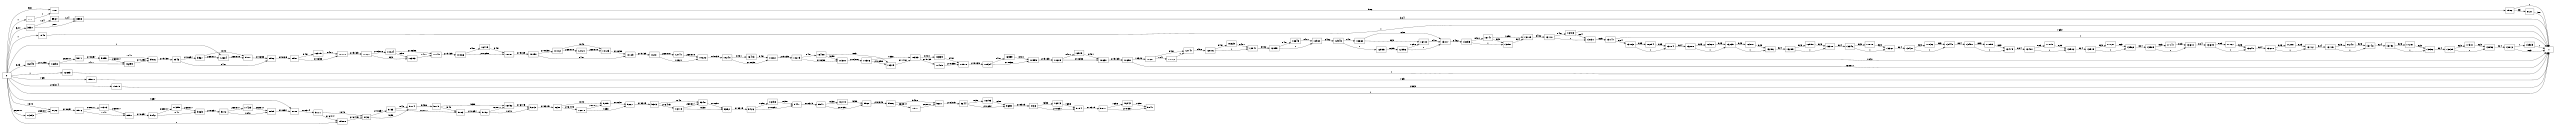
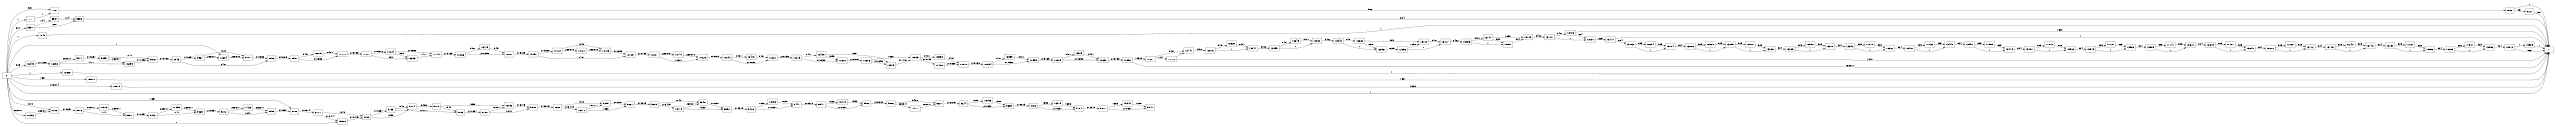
edge "16662" -> "13017": now "16662" -> "12995"
